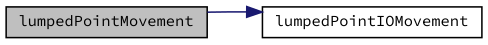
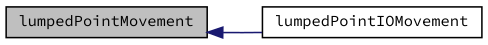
edge "lumpedPointMovement" -> "lumpedPointIOMovement": reversed
